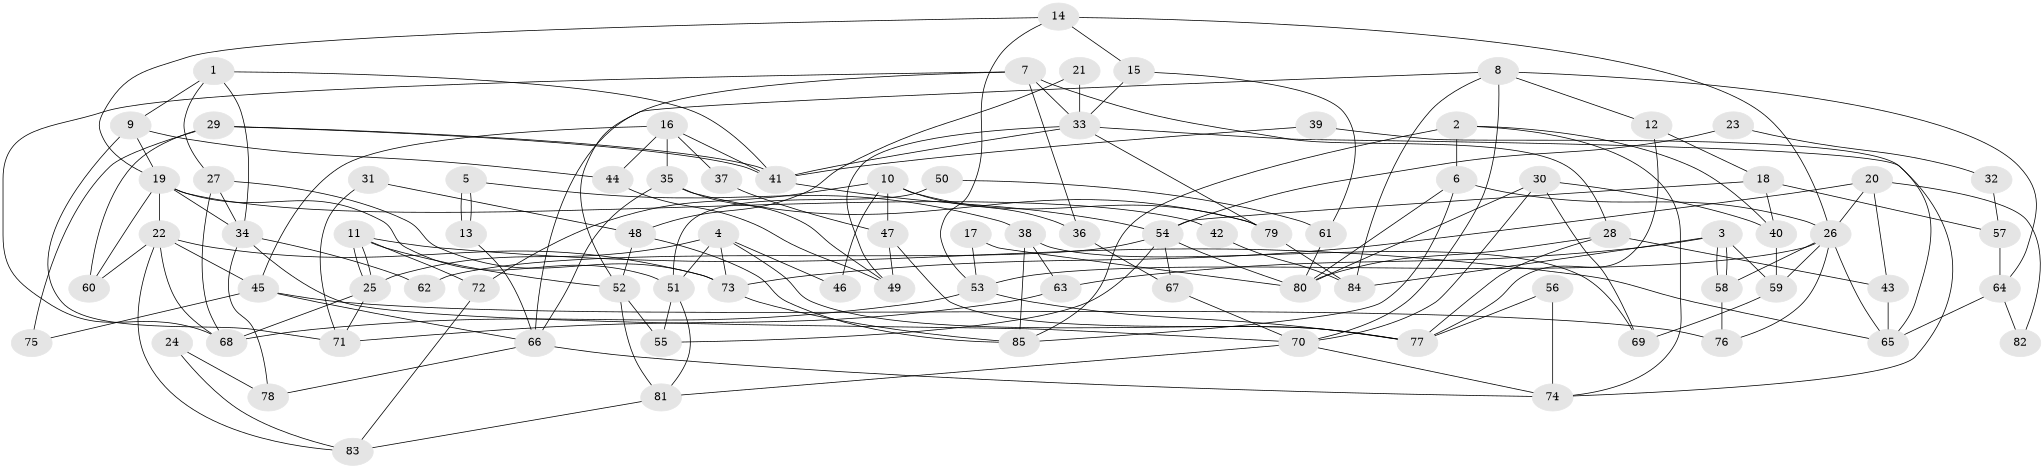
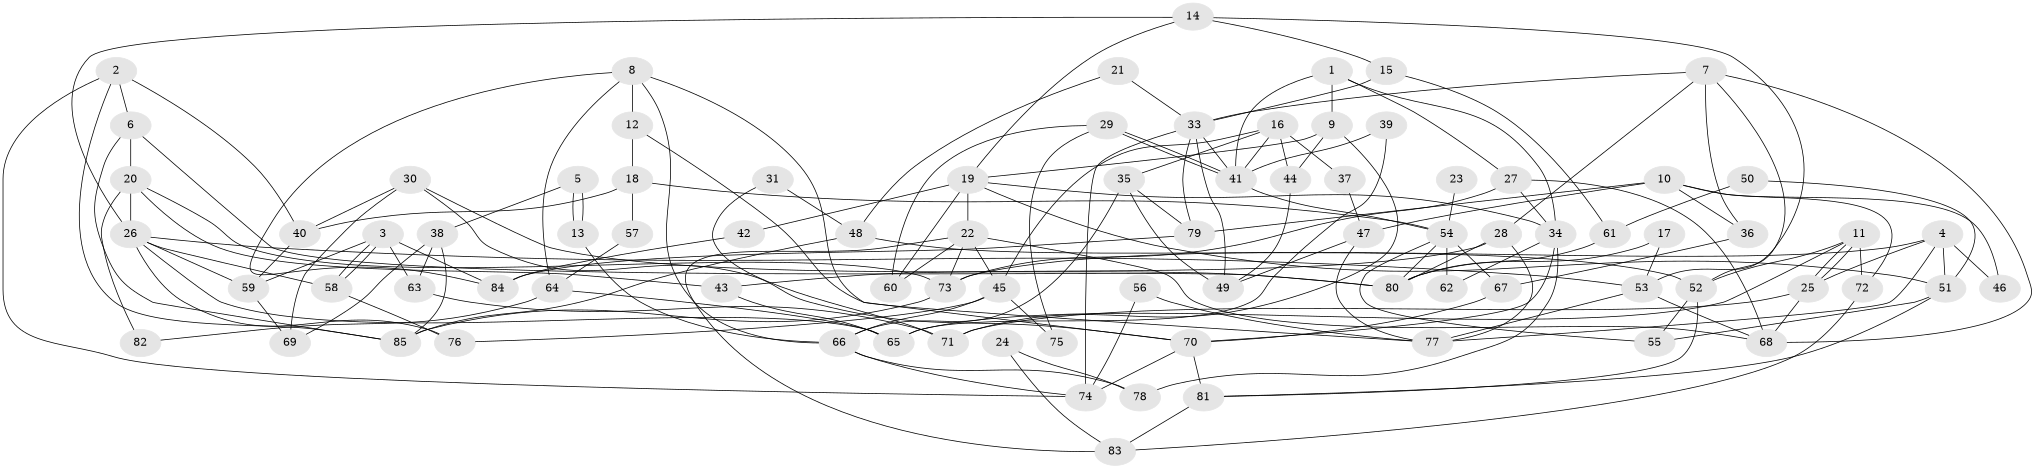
node "32": removed
edge "6" -- "26": now "6" -- "20"
